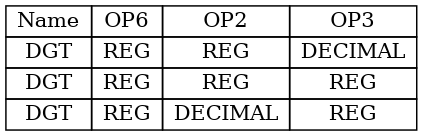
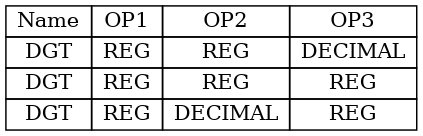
node "Name": text "OP6" -> "OP1"
